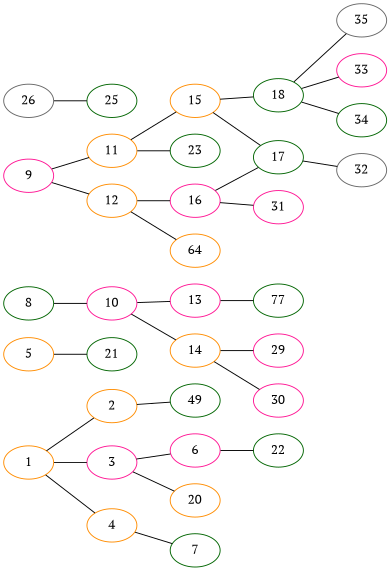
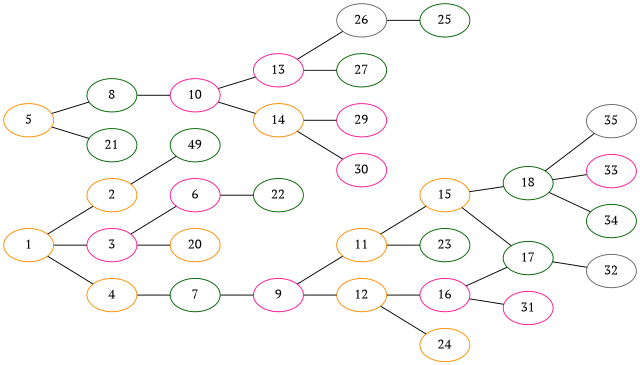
edge "26" -- "13": added
edge "8" -- "5": added
node "64": label "64" -> "24"
edge "7" -- "9": added
node "77": label "77" -> "27"
